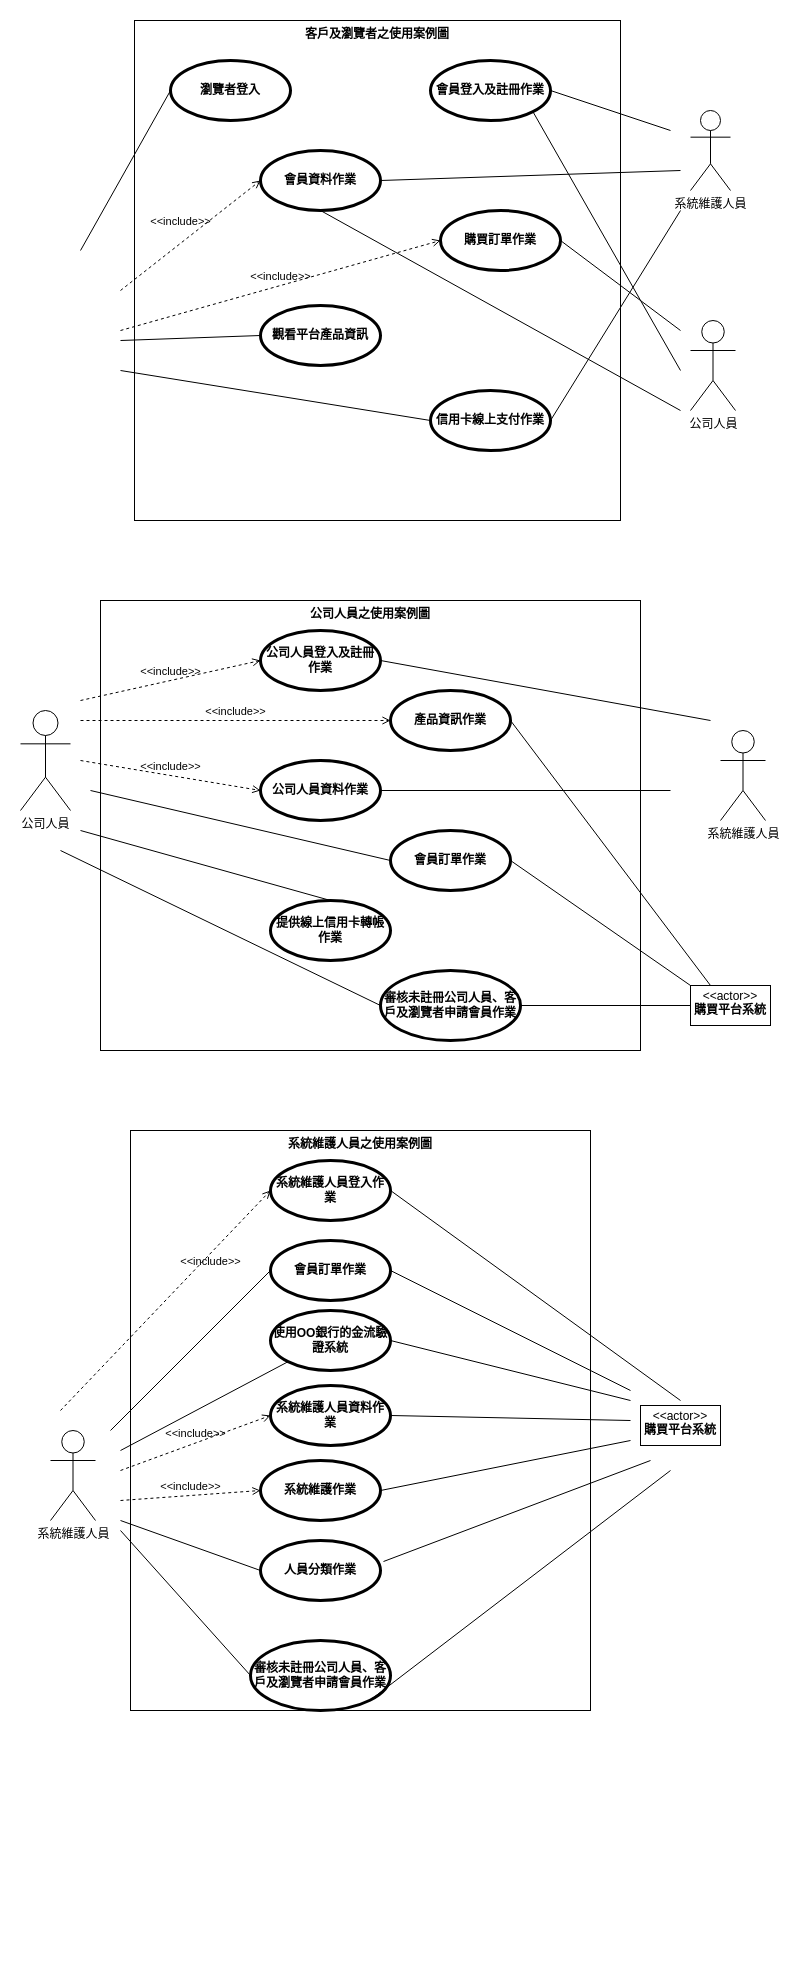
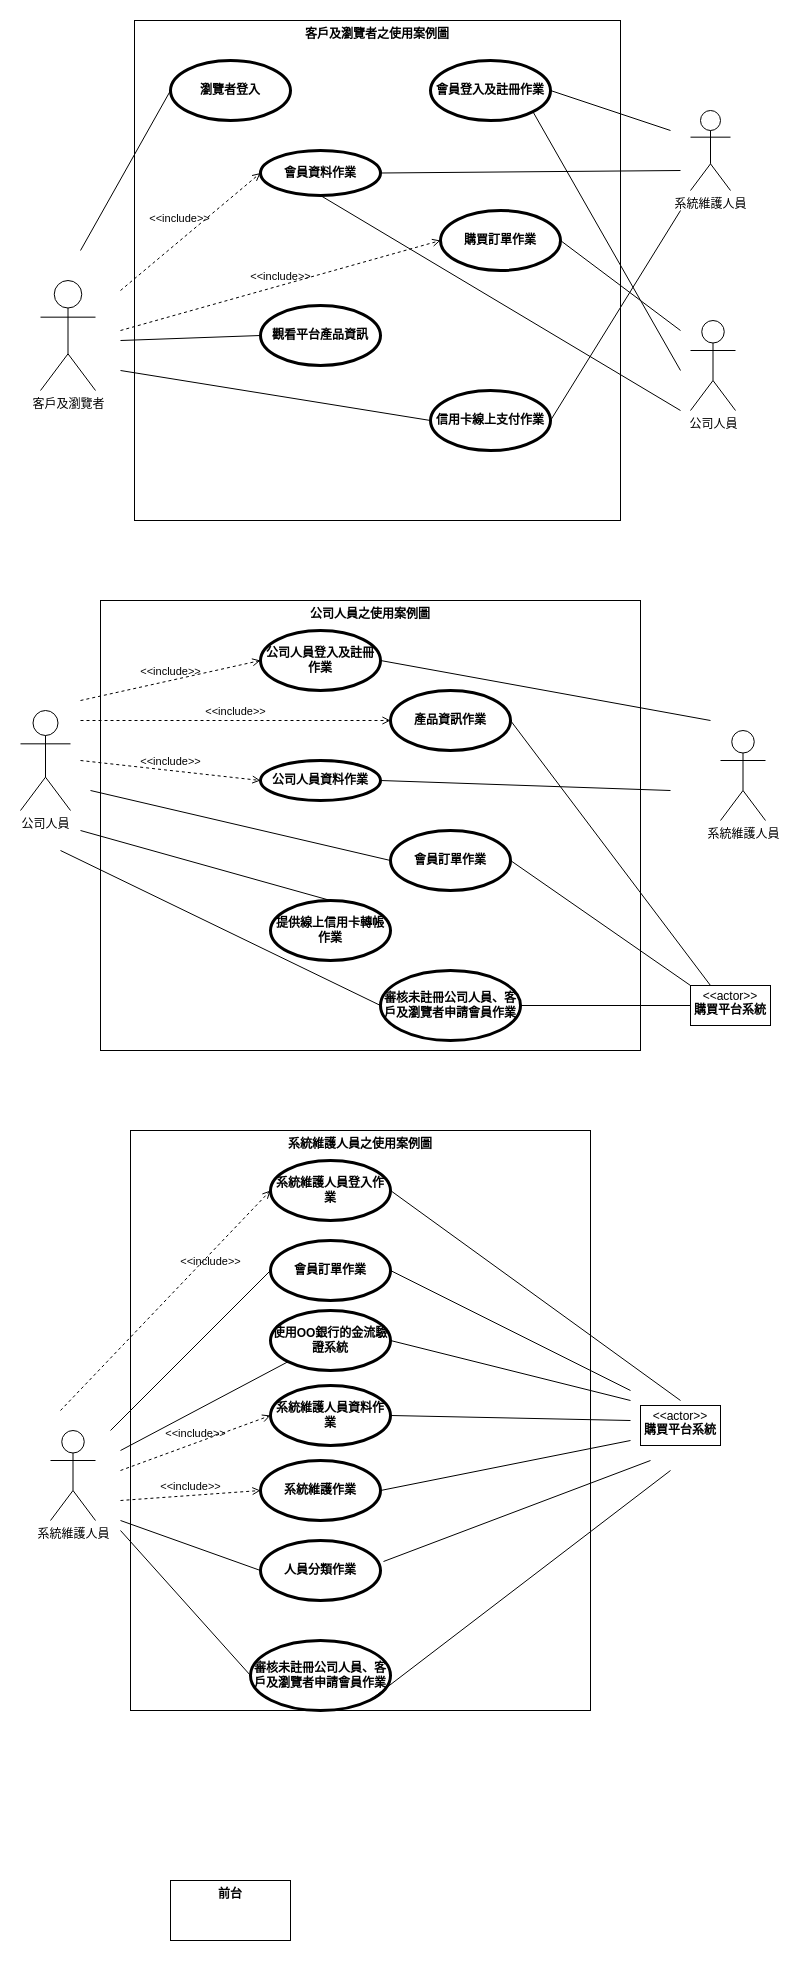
node "會員資料作業": size 120x60 -> 120x45
node "客戶及瀏覽者": added
node "公司人員資料作業": size 120x60 -> 120x40
node "前台": added
